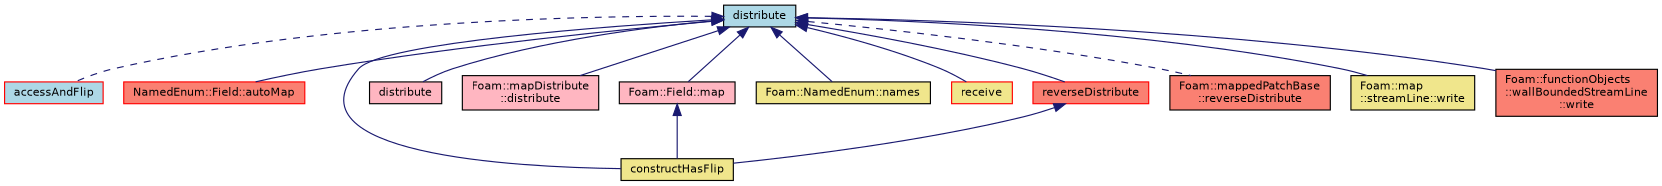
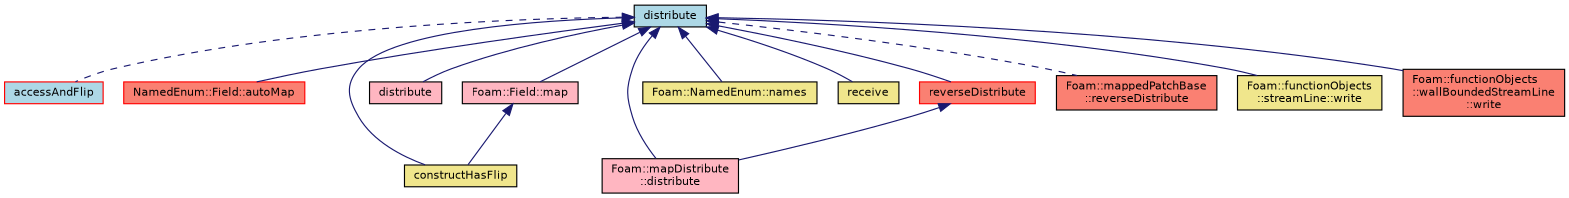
node "receive": color red -> black
node "Foam::map ::streamLine::write": label "Foam::map ::streamLine::write" -> "Foam::functionObjects ::streamLine::write"
edge "constructHasFlip" -> "reverseDistribute": now "Foam::mapDistribute ::distribute" -> "reverseDistribute"
